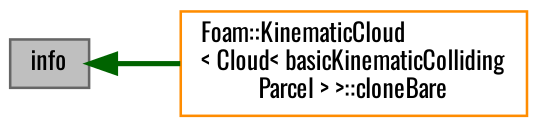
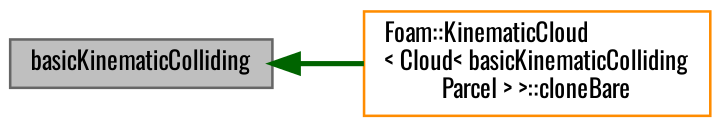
node "info": label "info" -> "basicKinematicColliding"
